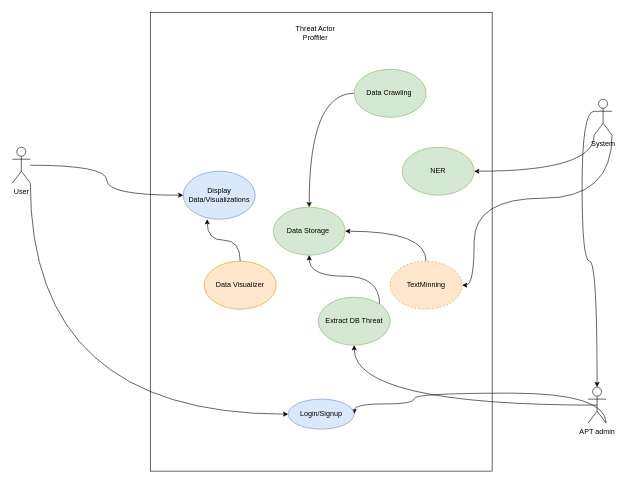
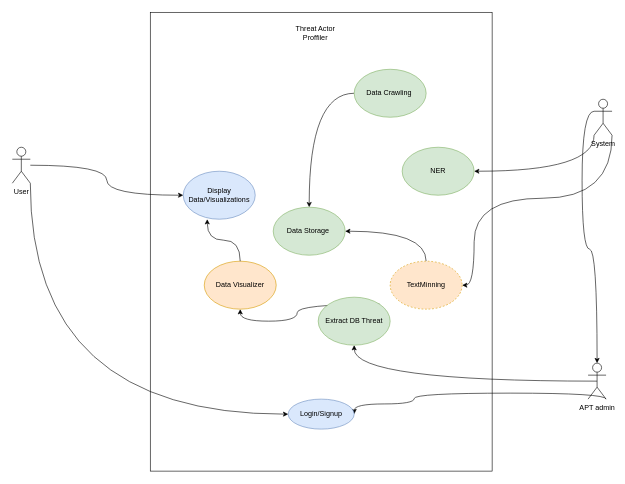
edge "Extract DB Threat" -> "Data Storage": now "Extract DB Threat" -> "Data Visualizer"
node "APT admin": moved (597, 405) -> (597, 381)
